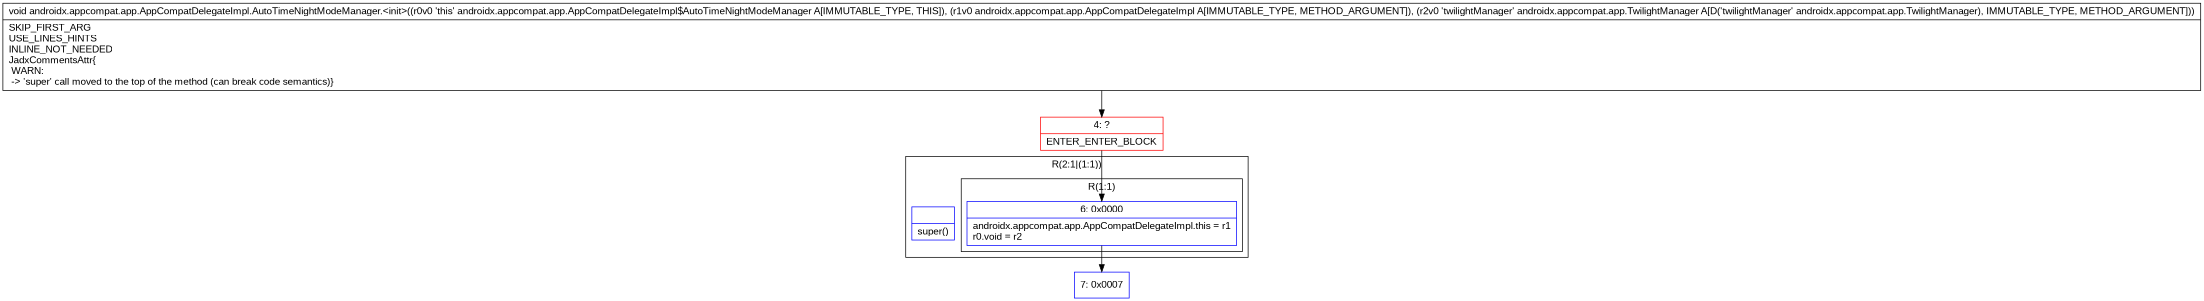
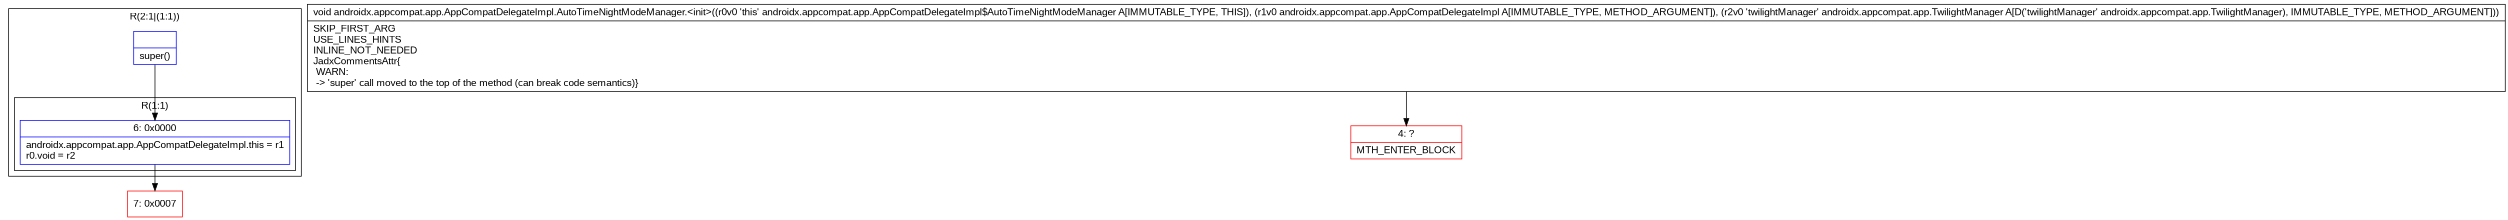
node "4: ?": text "ENTER_ENTER_BLOCK" -> "MTH_ENTER_BLOCK"
edge "4: ?" -> "6: 0x0000": now "super()" -> "6: 0x0000"
node "7: 0x0007": color blue -> red
